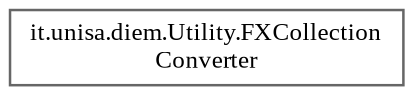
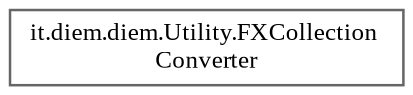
node "it.unisa.diem.Utility.FXCollection Converter": label "it.unisa.diem.Utility.FXCollection Converter" -> "it.diem.diem.Utility.FXCollection Converter"
